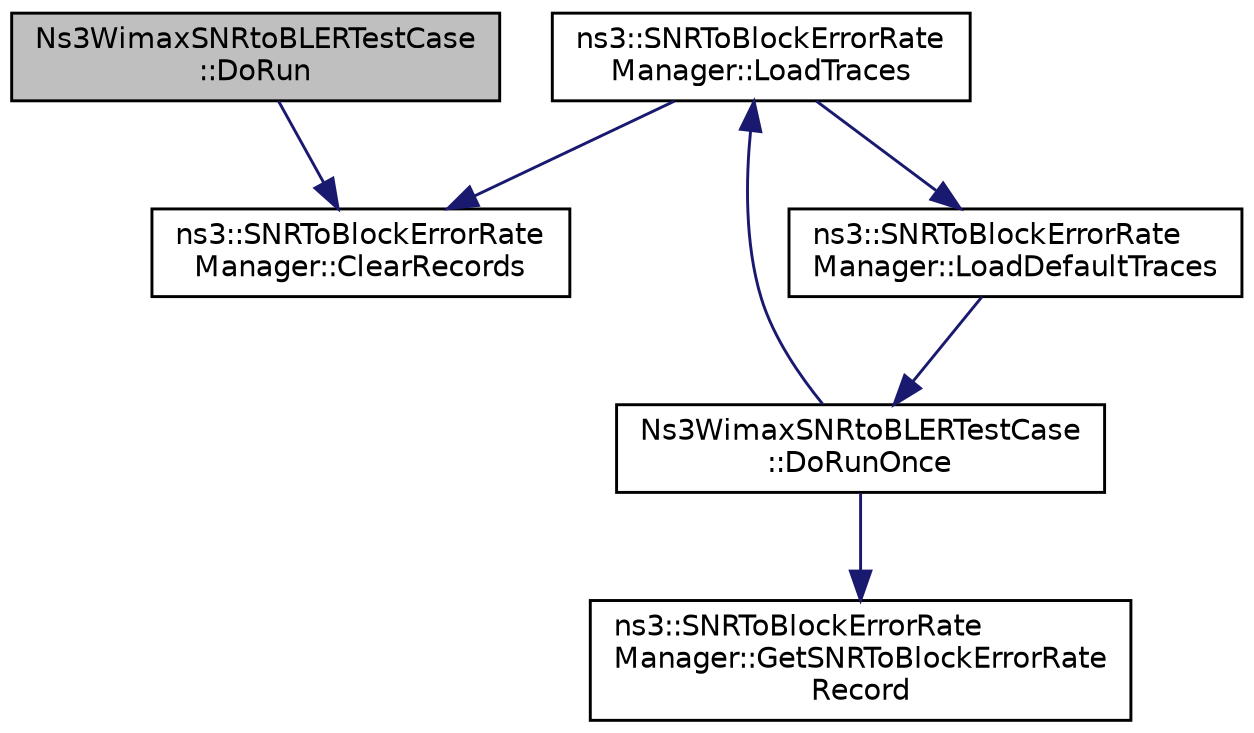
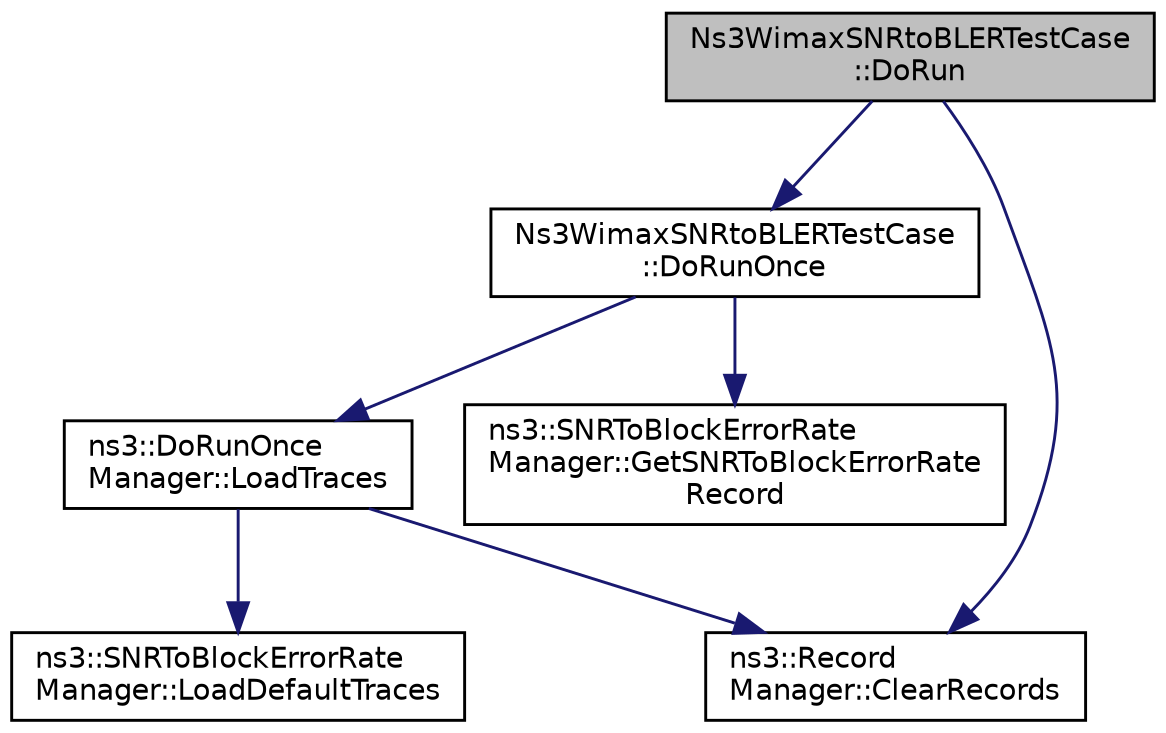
node "ns3::SNRToBlockErrorRate Manager::LoadTraces": label "ns3::SNRToBlockErrorRate Manager::LoadTraces" -> "ns3::DoRunOnce Manager::LoadTraces"
node "ns3::SNRToBlockErrorRate Manager::ClearRecords": label "ns3::SNRToBlockErrorRate Manager::ClearRecords" -> "ns3::Record Manager::ClearRecords"
edge "ns3::SNRToBlockErrorRate Manager::LoadDefaultTraces" -> "Ns3WimaxSNRtoBLERTestCase ::DoRunOnce": now "Ns3WimaxSNRtoBLERTestCase ::DoRun" -> "Ns3WimaxSNRtoBLERTestCase ::DoRunOnce"
